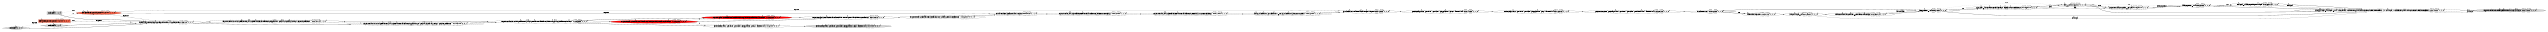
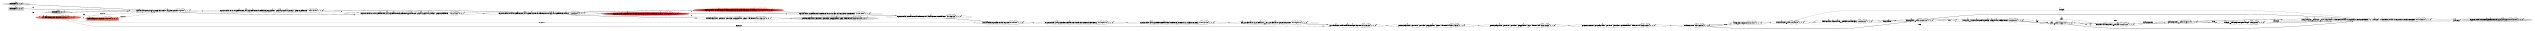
edge "hintContainer != null@@@31@@@['1', '1', '0']" -> "path != null@@@33@@@['1', '1', '0']": now "String markupId = null@@@29@@@['1', '1', '0']" -> "path != null@@@33@@@['1', '1', '0']"
edge "IHeaderResponse response@@@2@@@['0', '0', '1']" -> "final IHeaderResponse response@@@2@@@['1', '1', '0']": reversed
edge "renderHead['0', '0', '1']" -> "IHeaderResponse response@@@2@@@['0', '0', '1']": label "response" -> "true"
